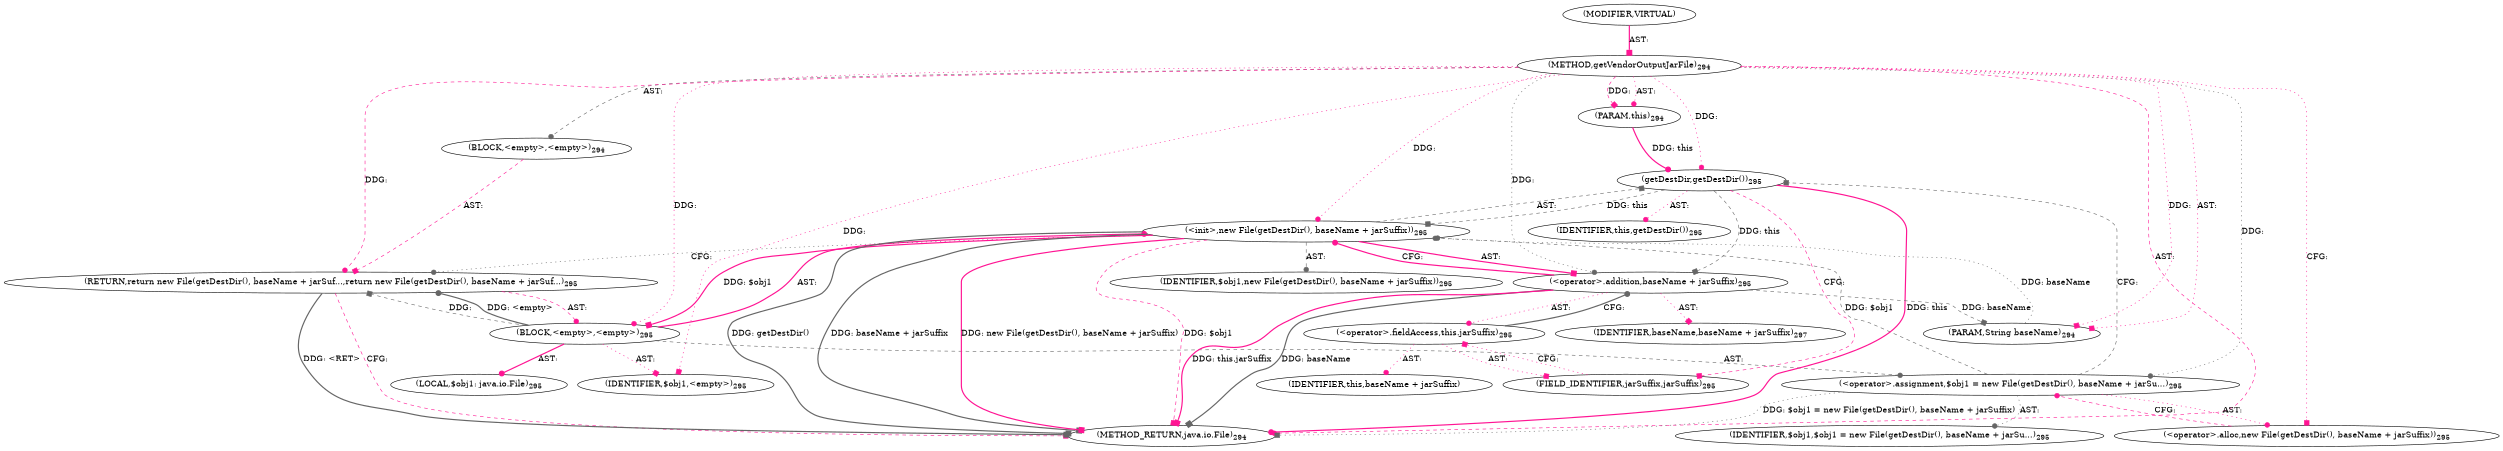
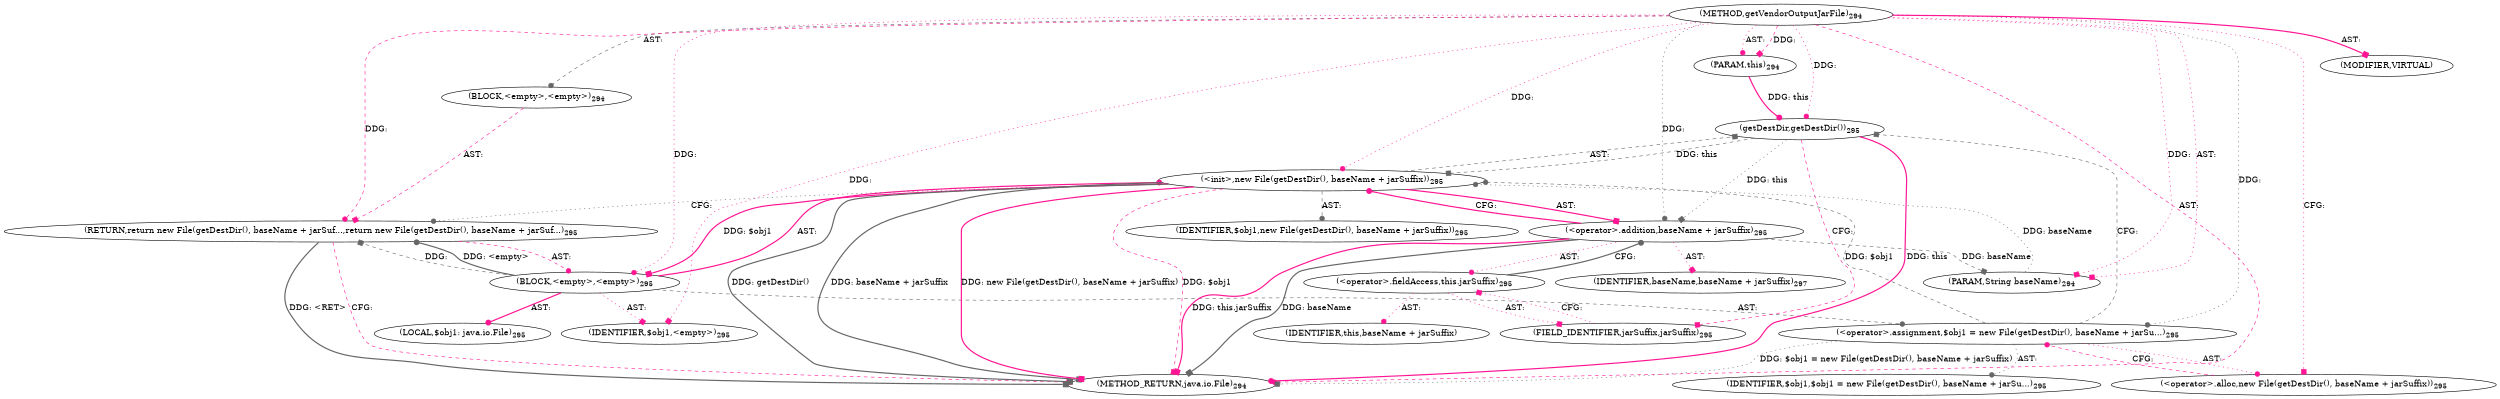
edge "(MODIFIER,VIRTUAL)" -> "(METHOD,getVendorOutputJarFile)": reversed
node "(IDENTIFIER,this,getDestDir())": removed
edge "(getDestDir,getDestDir())" -> "(<operator>.addition,baseName + jarSuffix)": style dashed -> dotted
